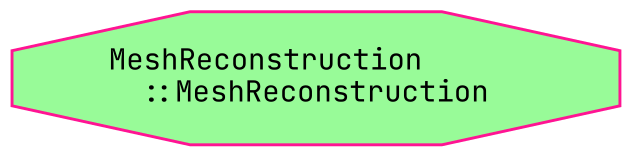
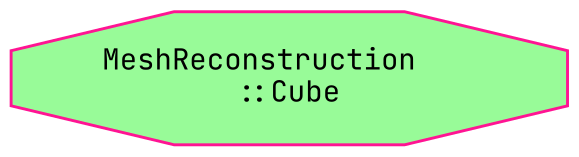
node "MeshReconstruction ::MeshReconstruction": label "MeshReconstruction ::MeshReconstruction" -> "MeshReconstruction ::Cube"
